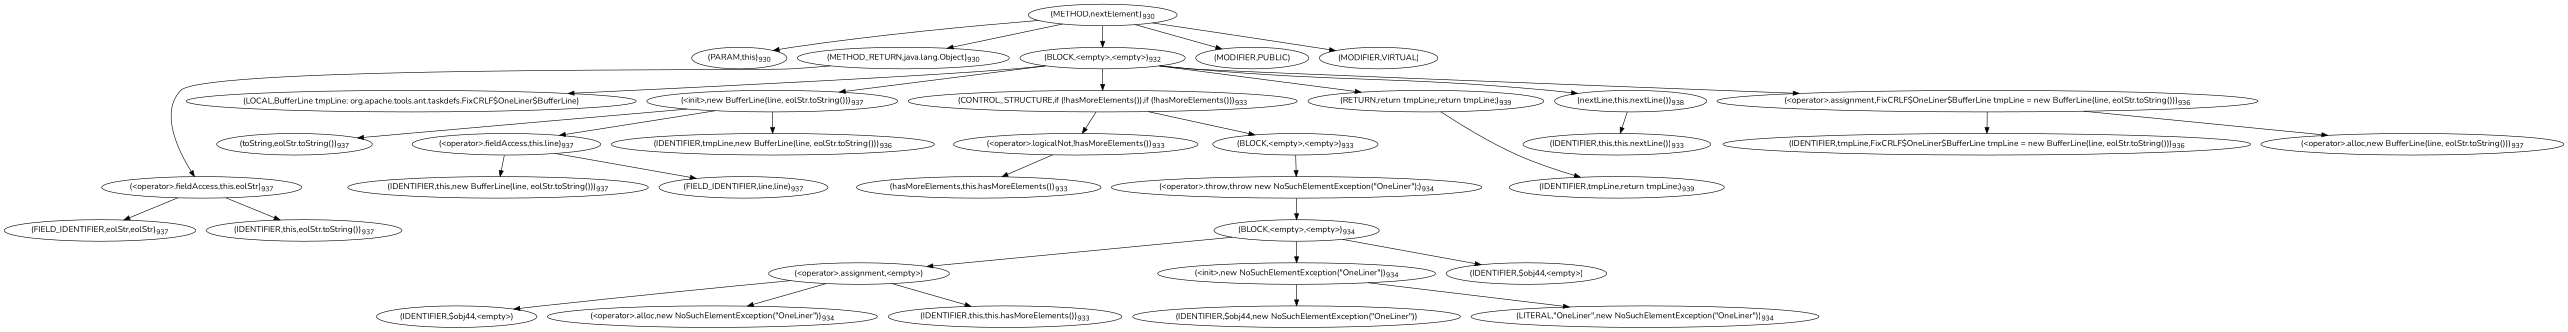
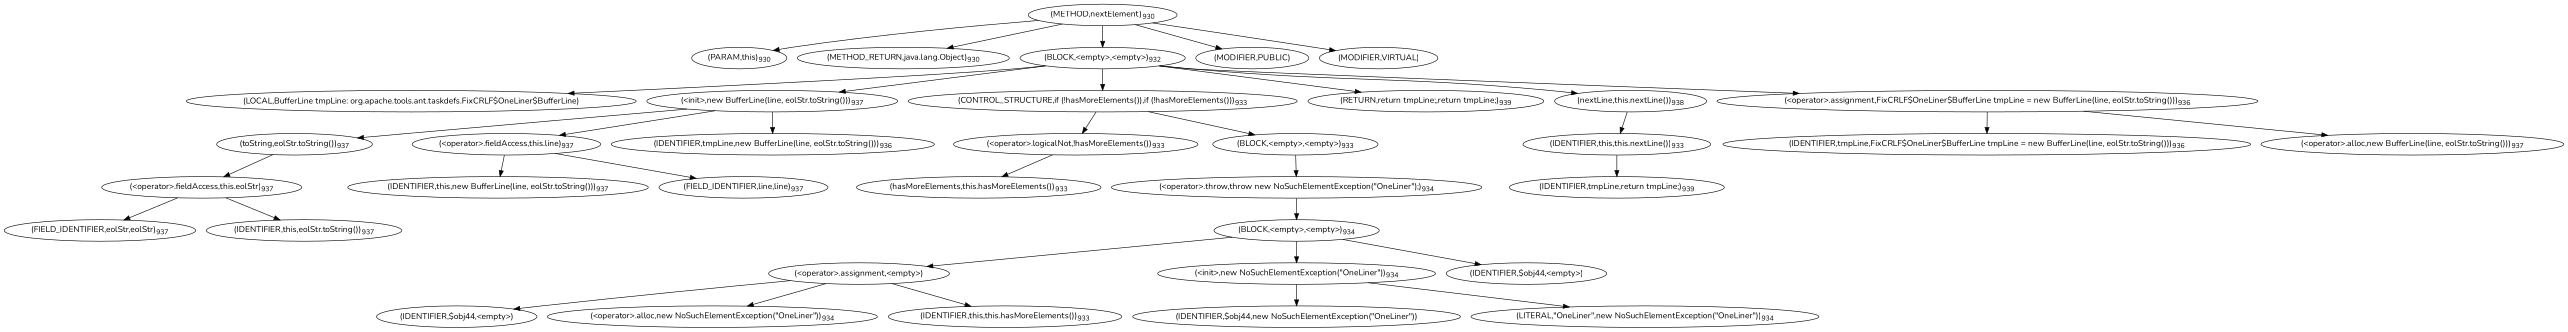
edge "(METHOD_RETURN,java.lang.Object)" -> "(<operator>.fieldAccess,this.eolStr)": now "(toString,eolStr.toString())" -> "(<operator>.fieldAccess,this.eolStr)"
edge "(RETURN,return tmpLine;,return tmpLine;)" -> "(IDENTIFIER,tmpLine,return tmpLine;)": now "(IDENTIFIER,this,this.nextLine())" -> "(IDENTIFIER,tmpLine,return tmpLine;)"
